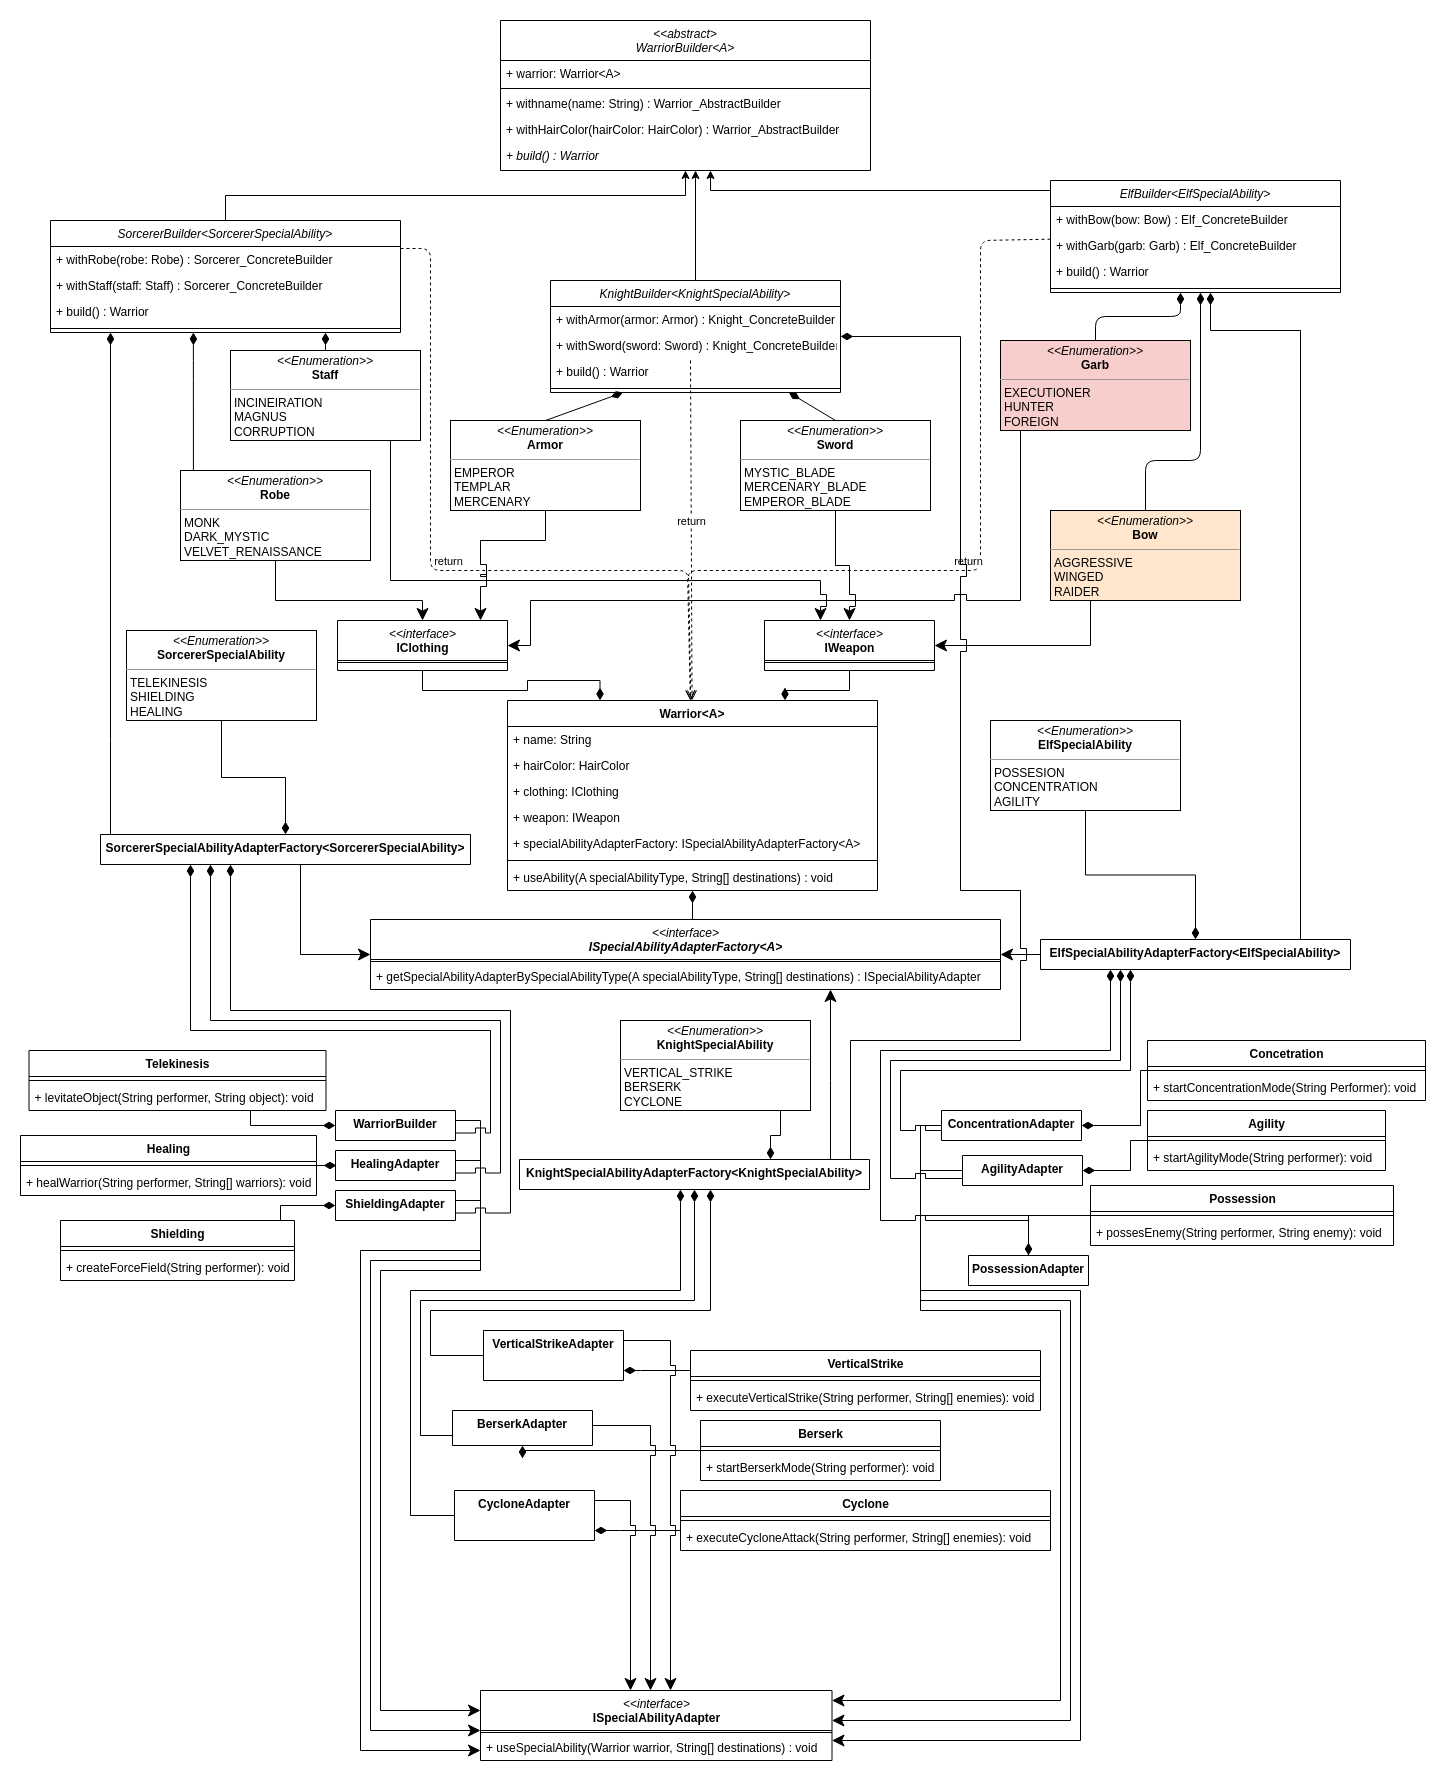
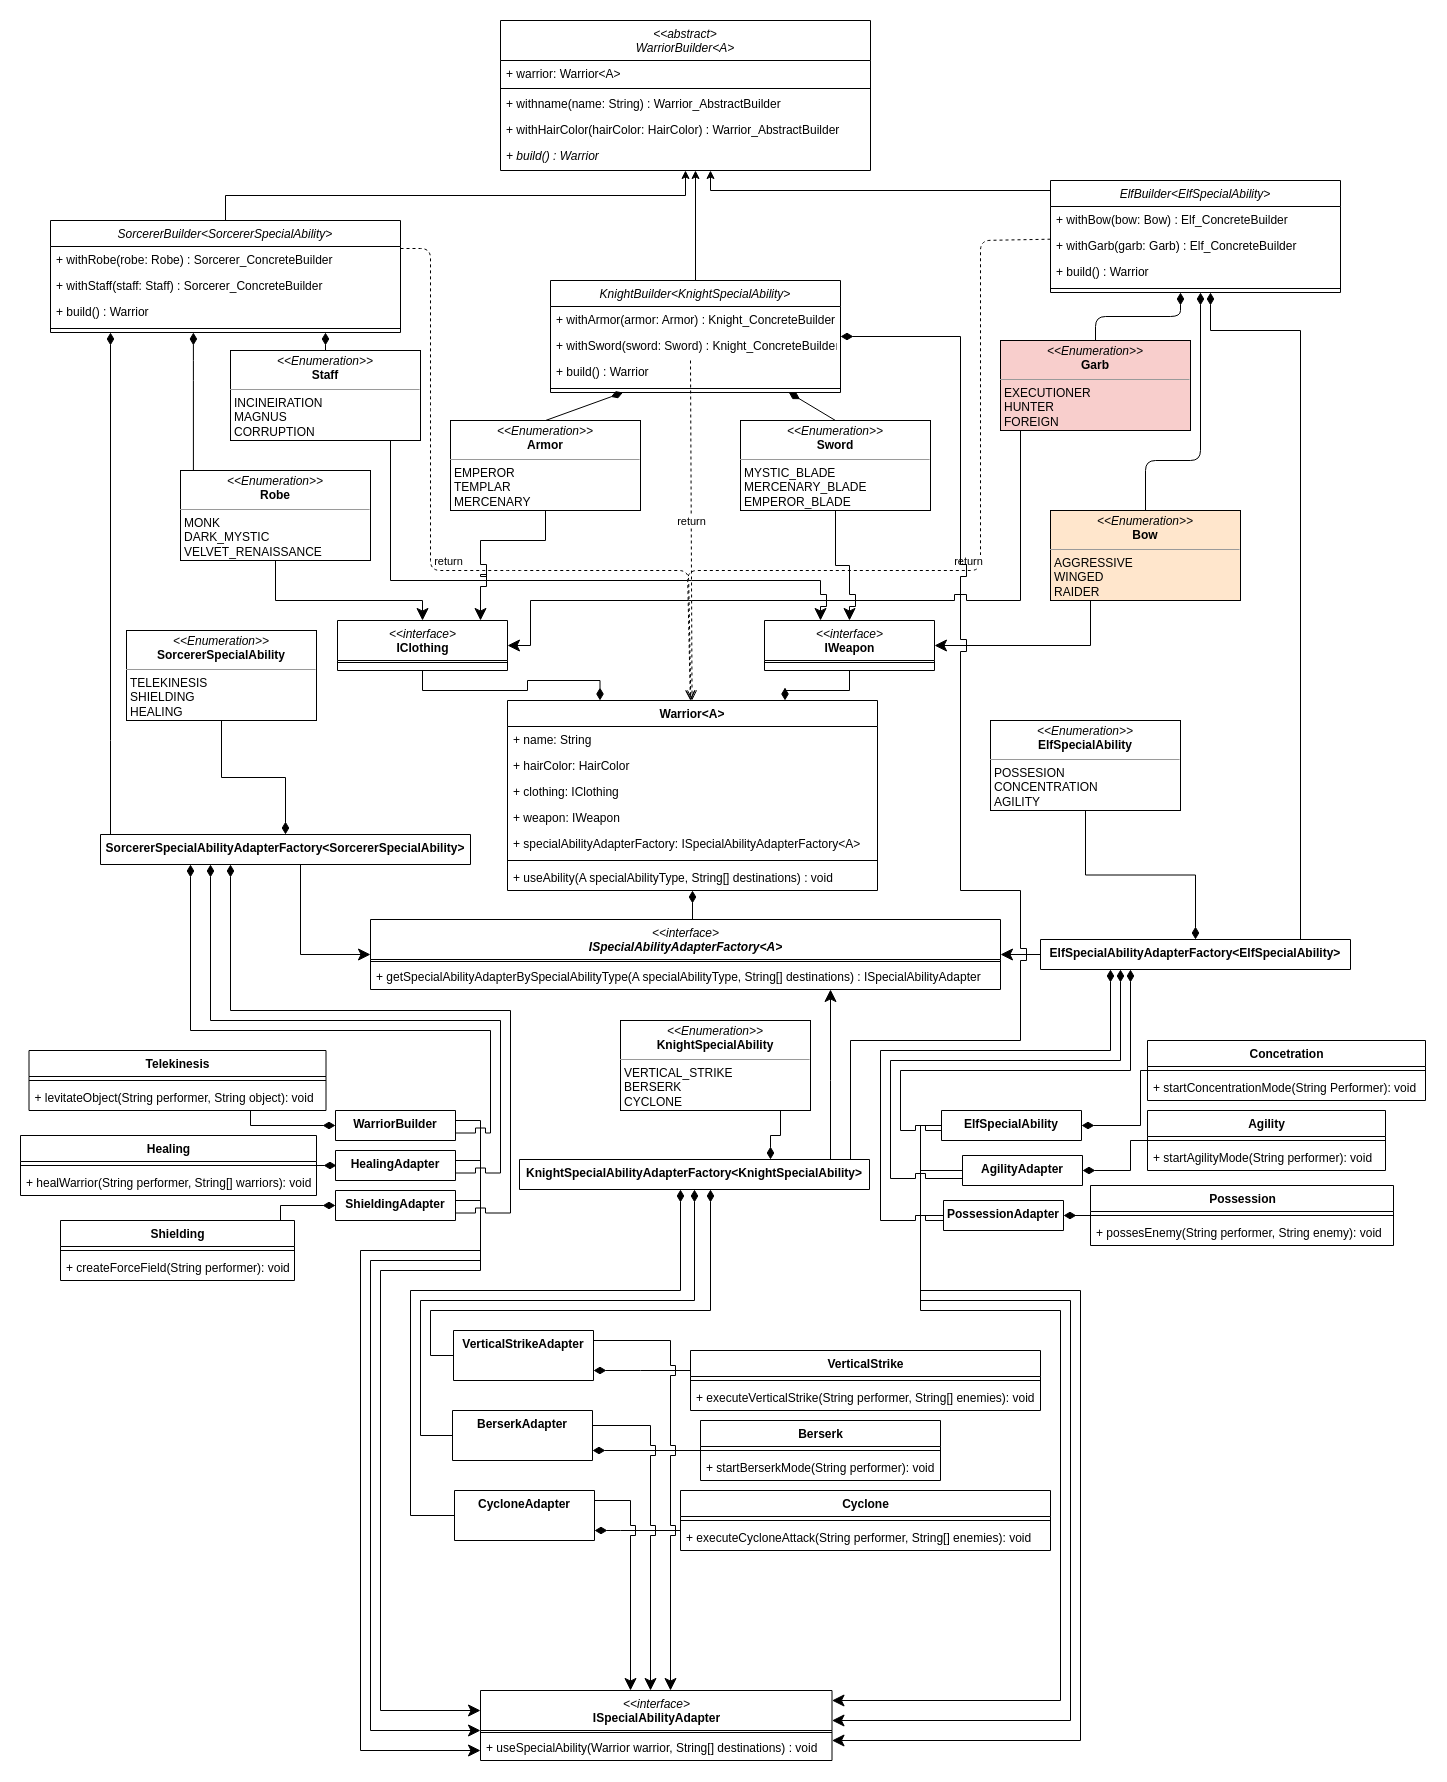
node "ConcentrationAdapter": label "ConcentrationAdapter" -> "ElfSpecialAbility"
node "PossessionAdapter": moved (1029, 1271) -> (1004, 1216)
node "VerticalStrikeAdapter": moved (554, 1356) -> (524, 1356)
node "BerserkAdapter": size 140x35 -> 140x50
